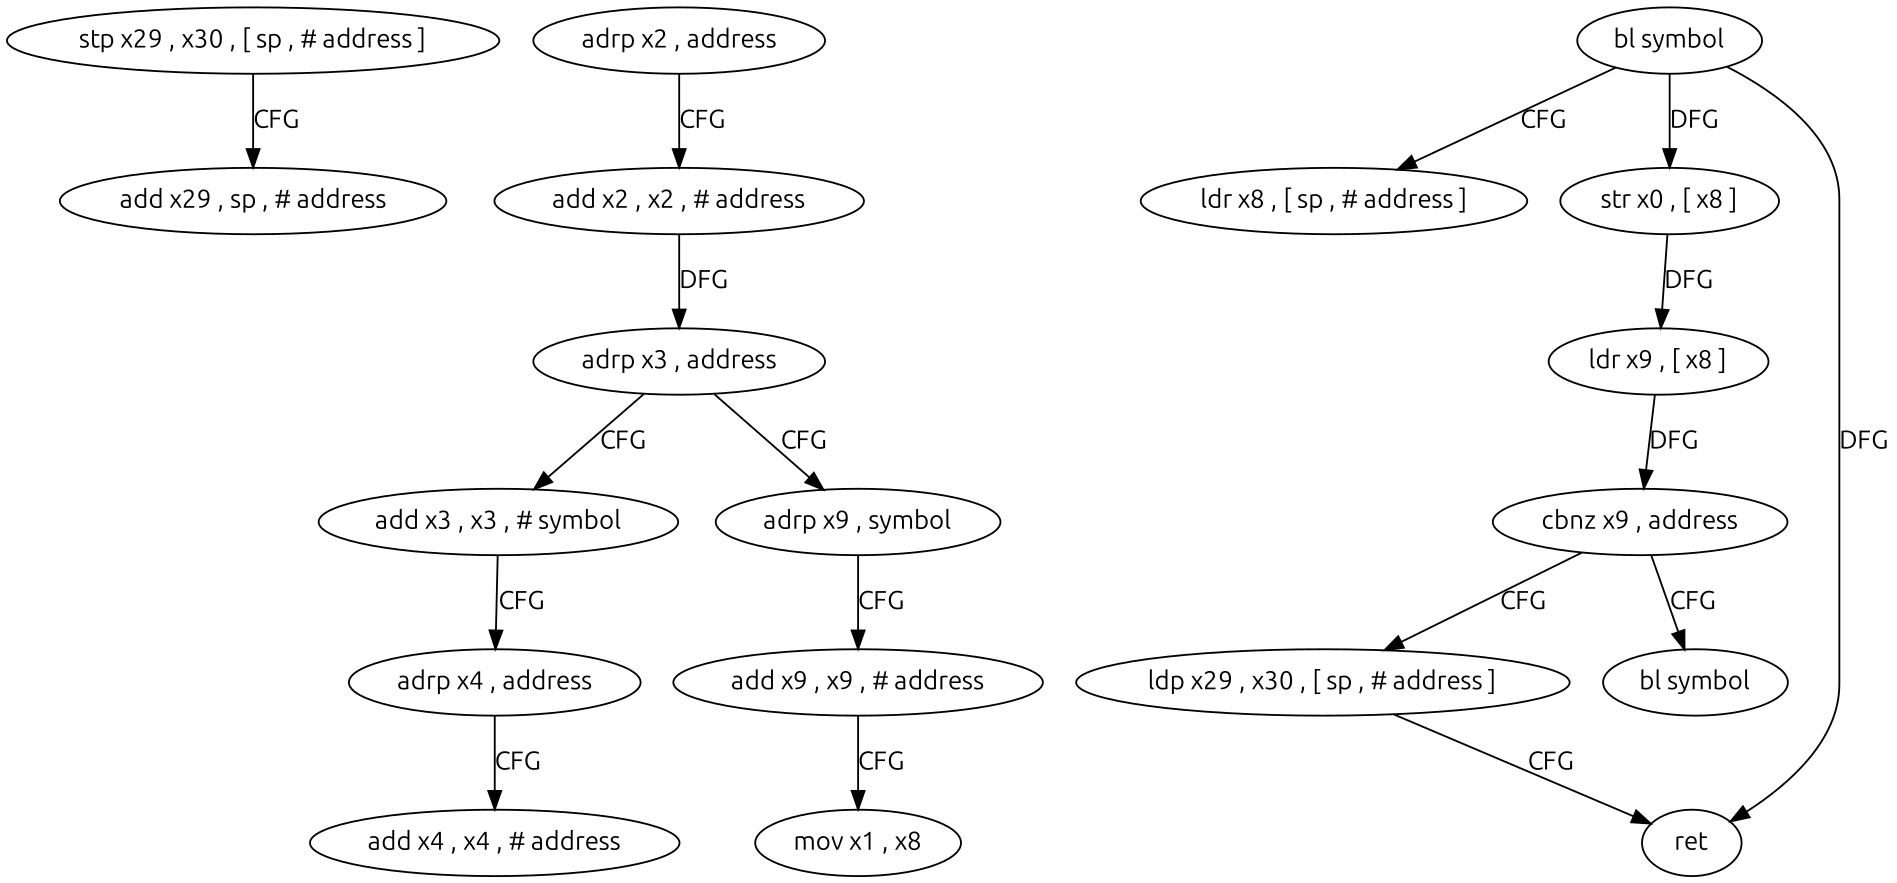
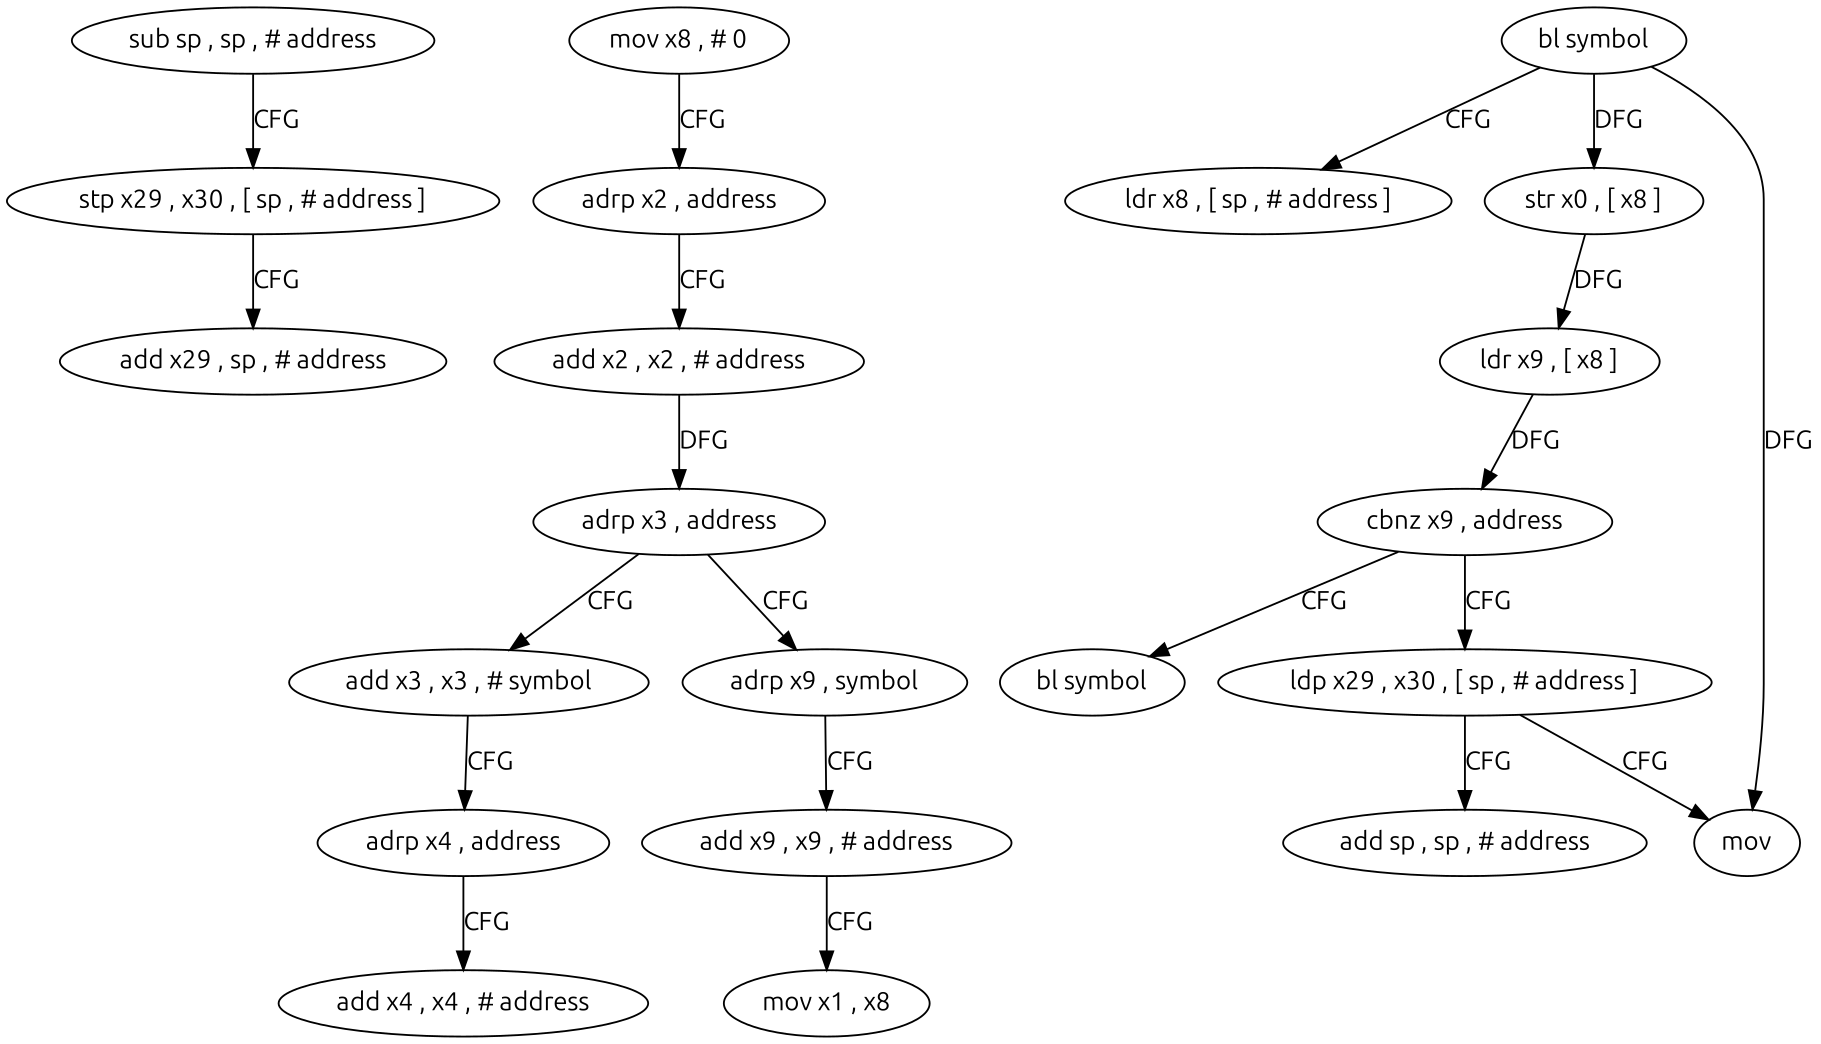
node "sub sp , sp , # address": added
node "mov x8 , # 0": added
node "add sp , sp , # address": added
node "ret": label "ret" -> "mov"
